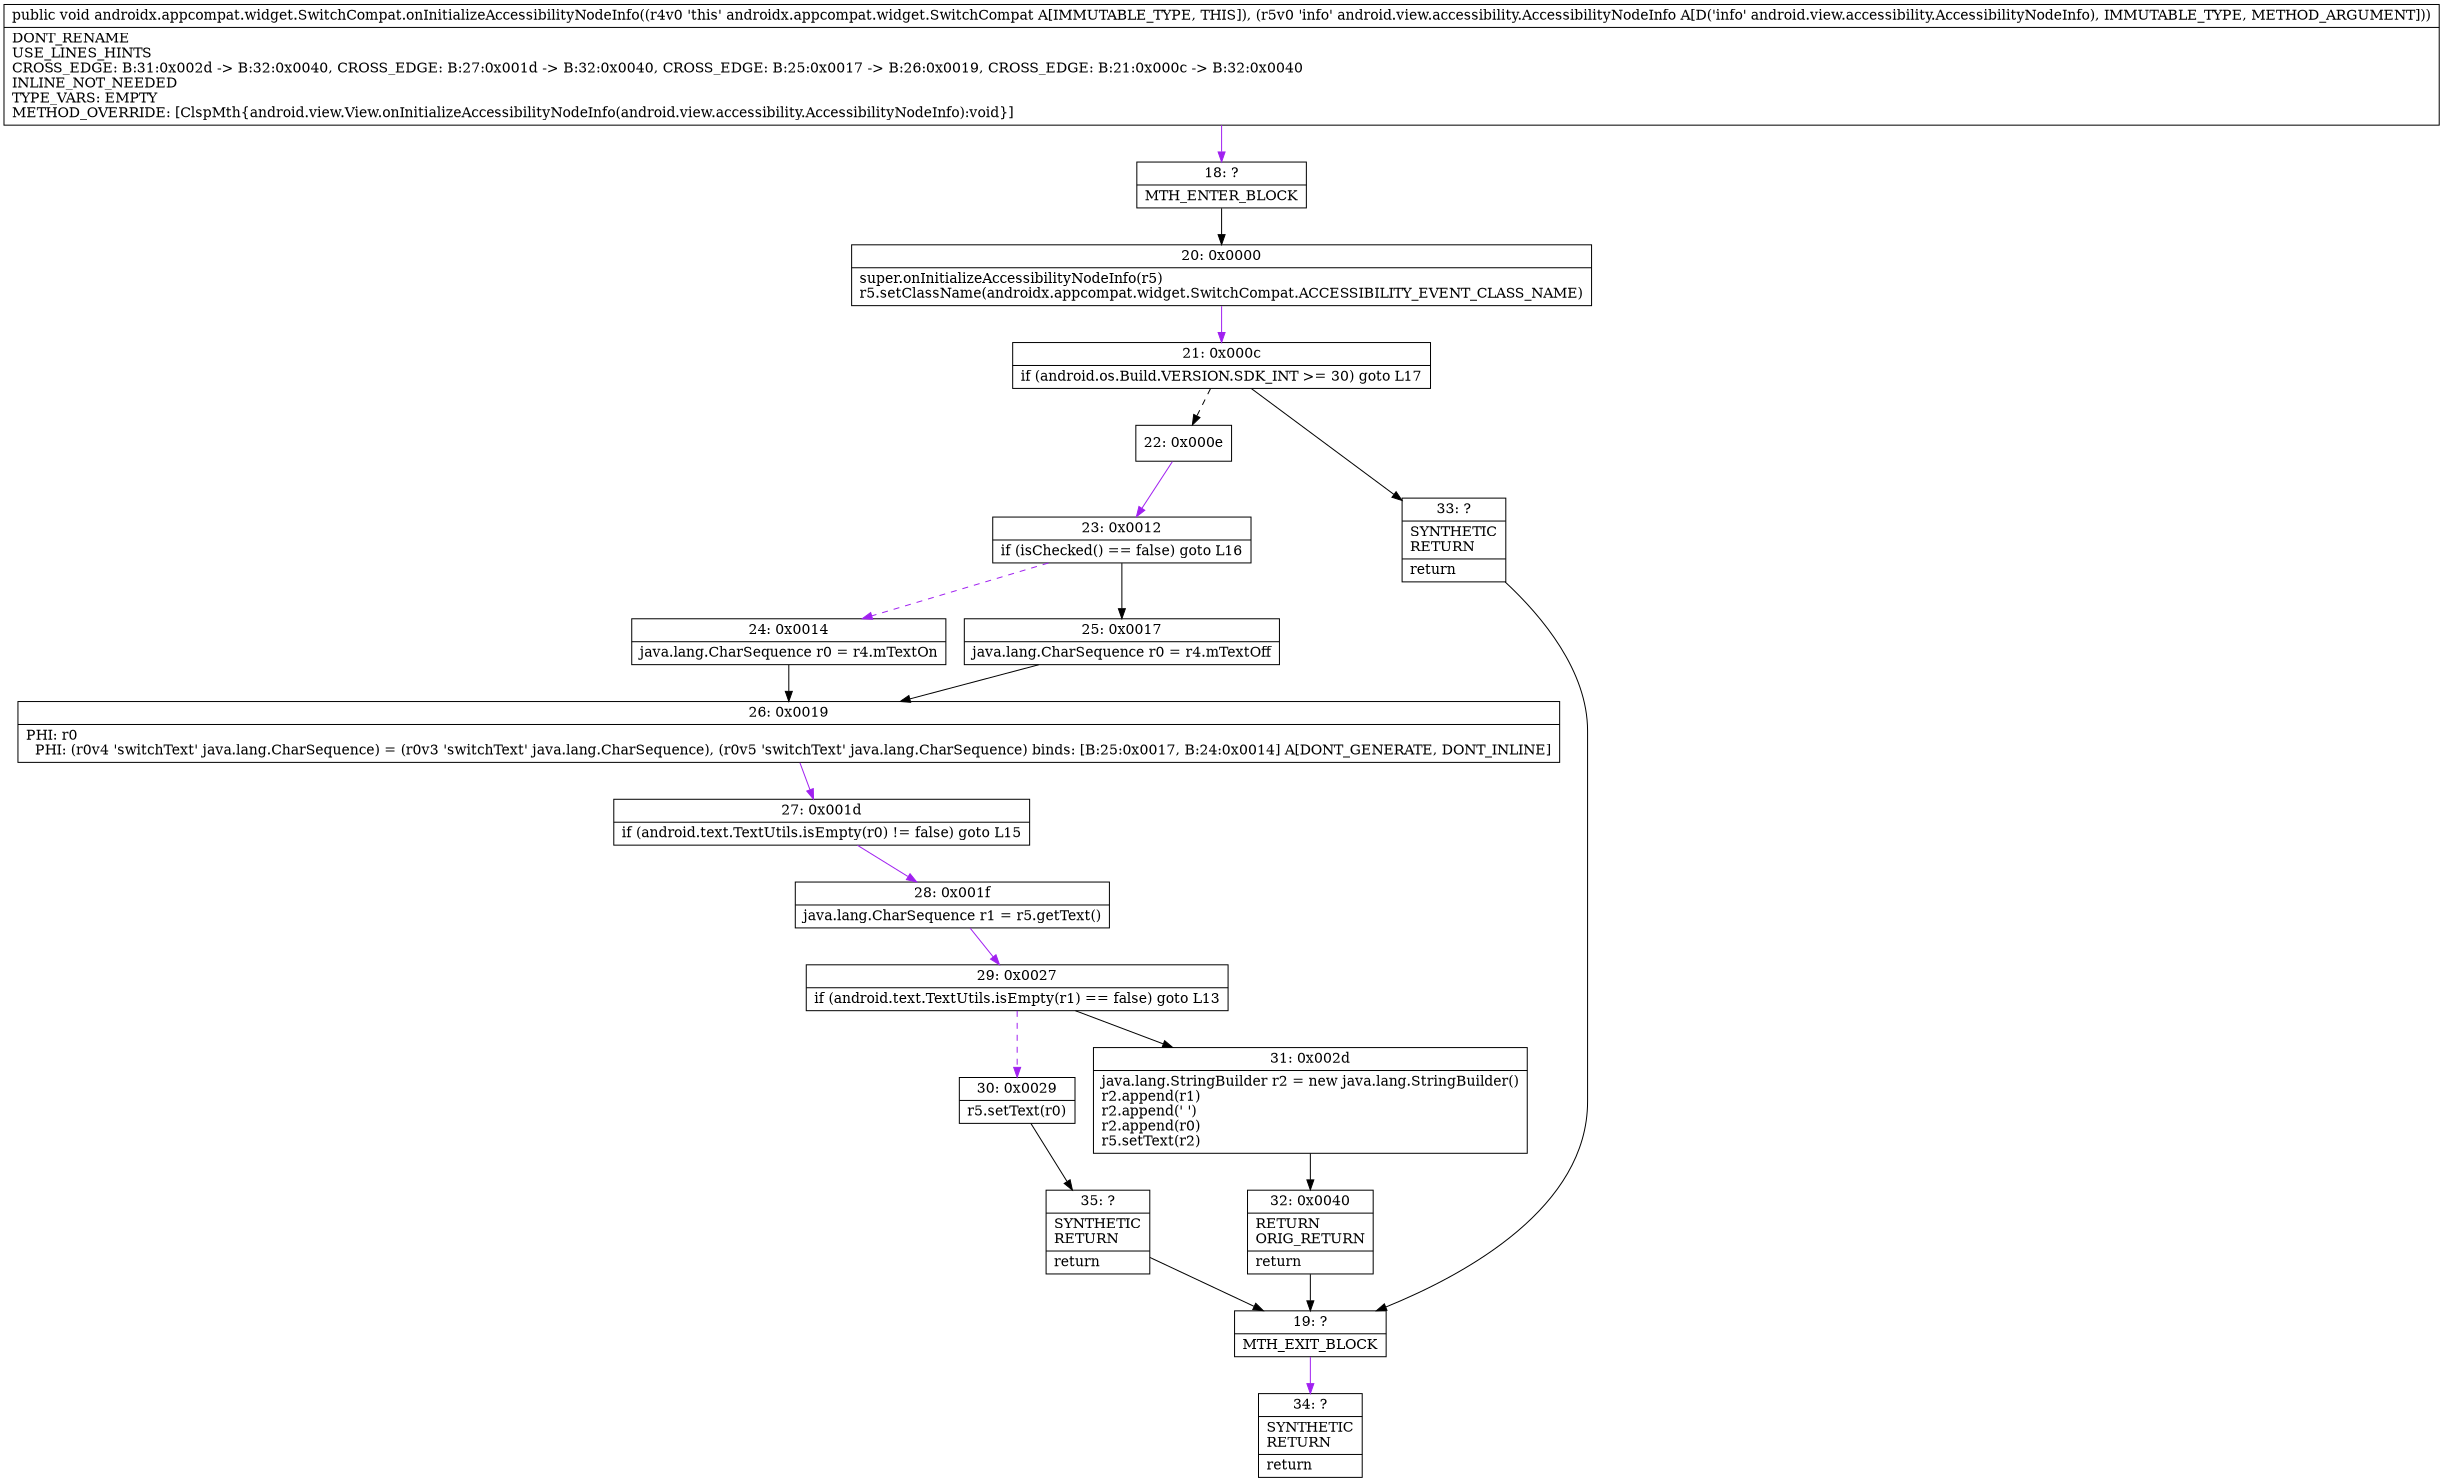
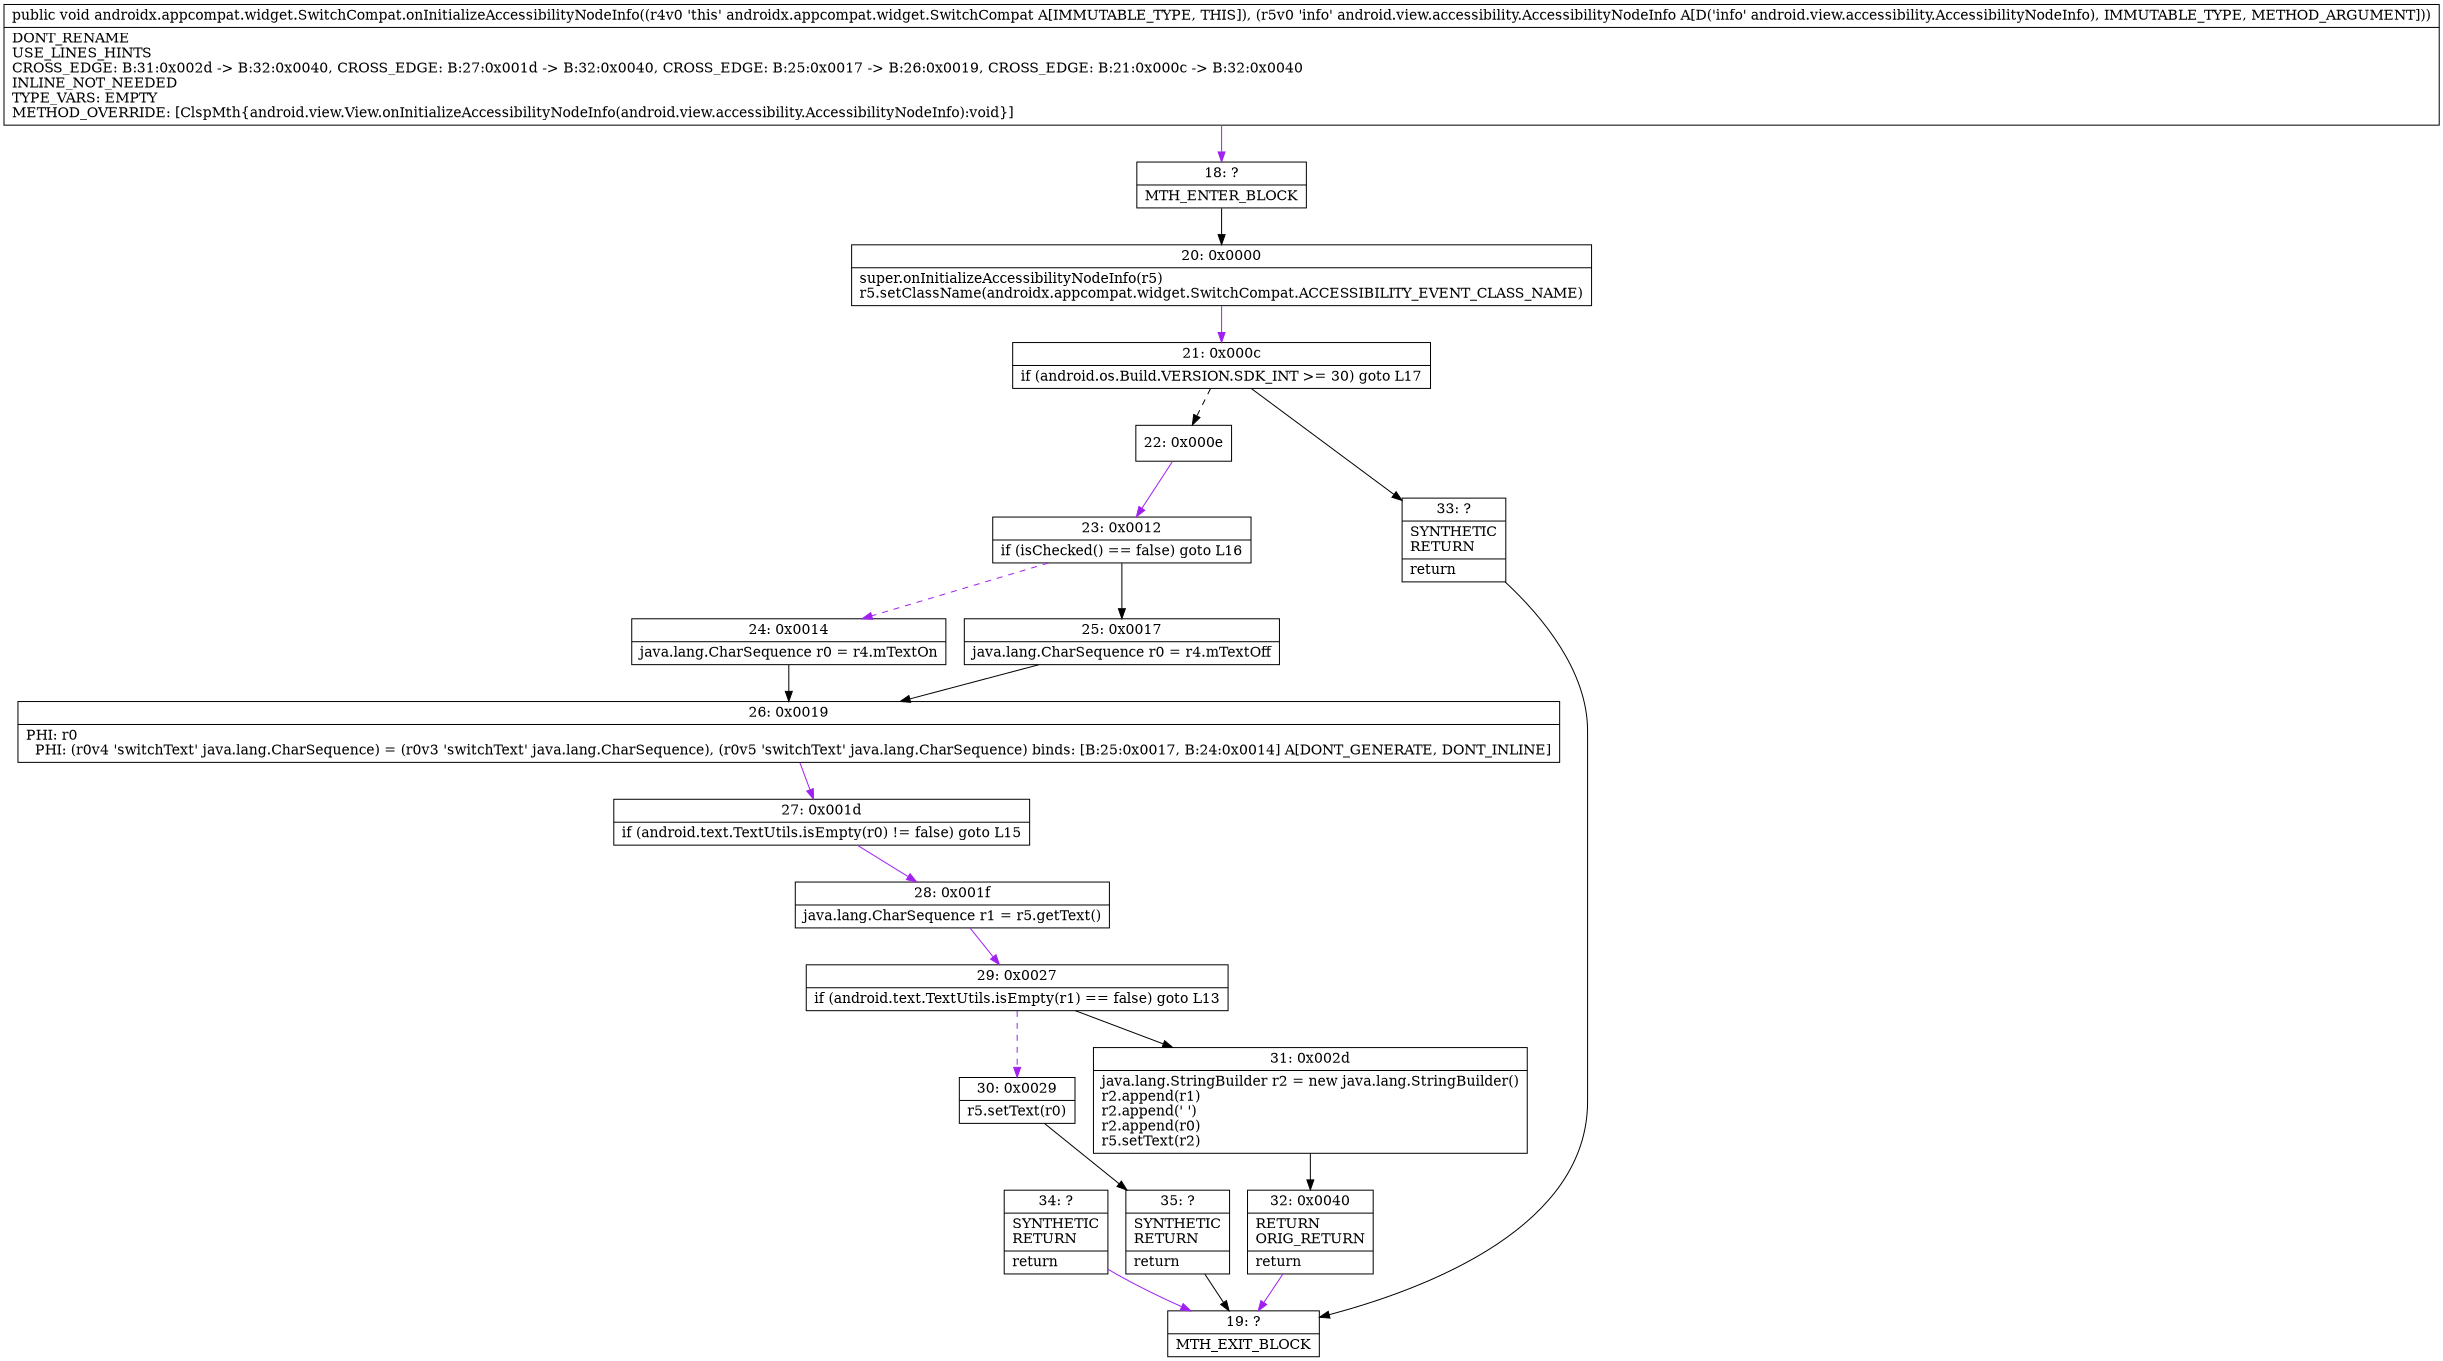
edge "32: 0x0040" -> "19: ?": color black -> purple
edge "19: ?" -> "34: ?": reversed
